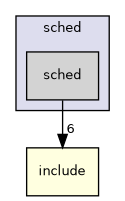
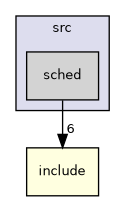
cluster "sched": label "sched" -> "src"
